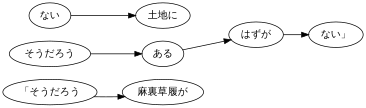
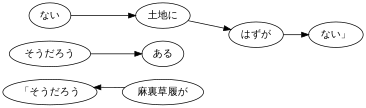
edge "ある" -> "はずが": now "土地に" -> "はずが"
edge "「そうだろう" -> "麻裏草履が": reversed
